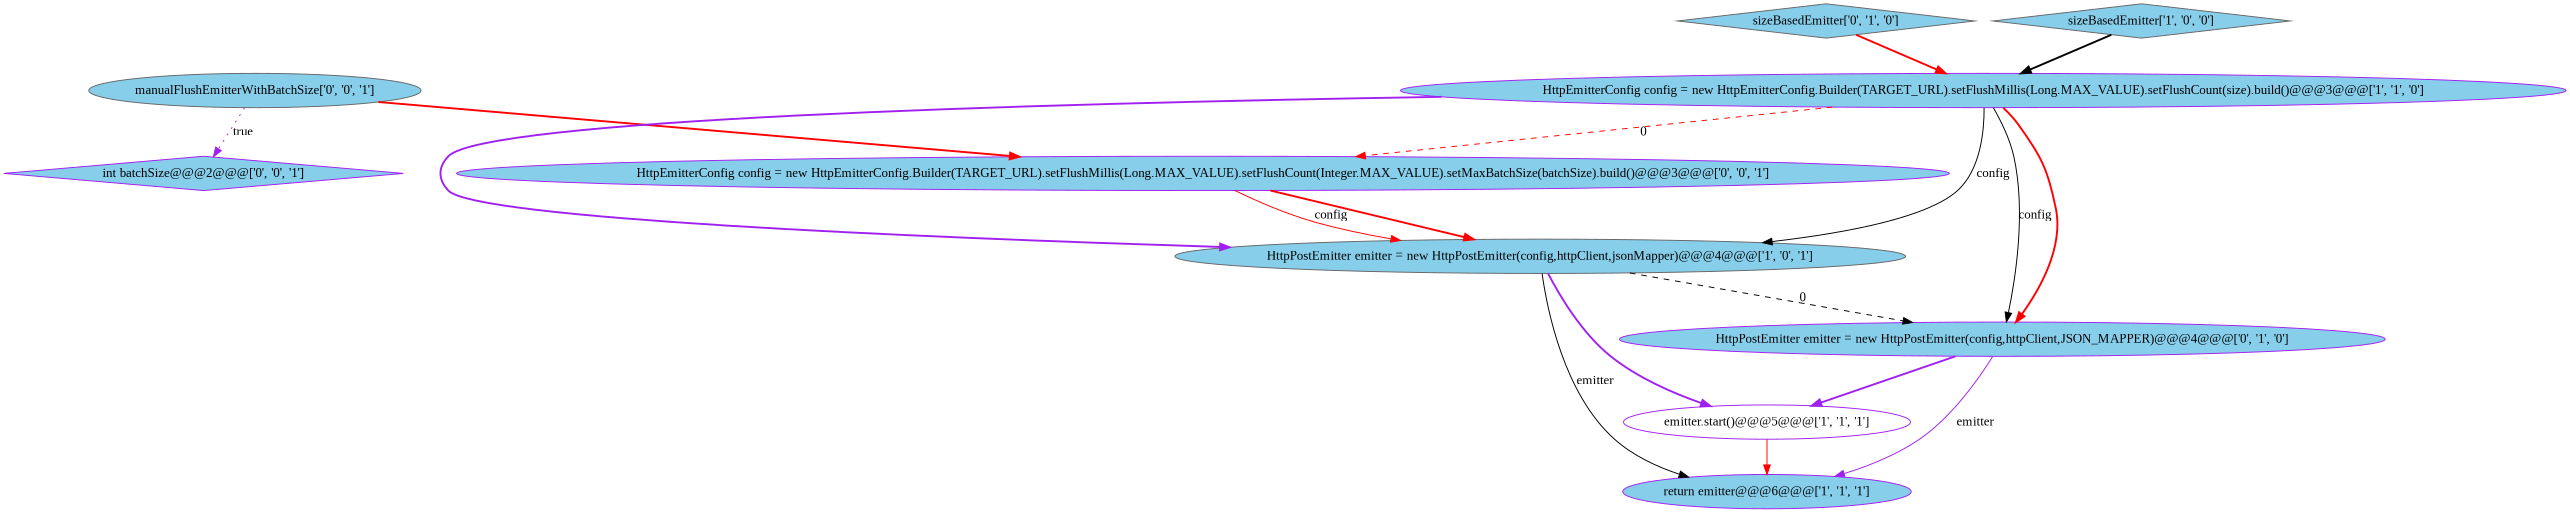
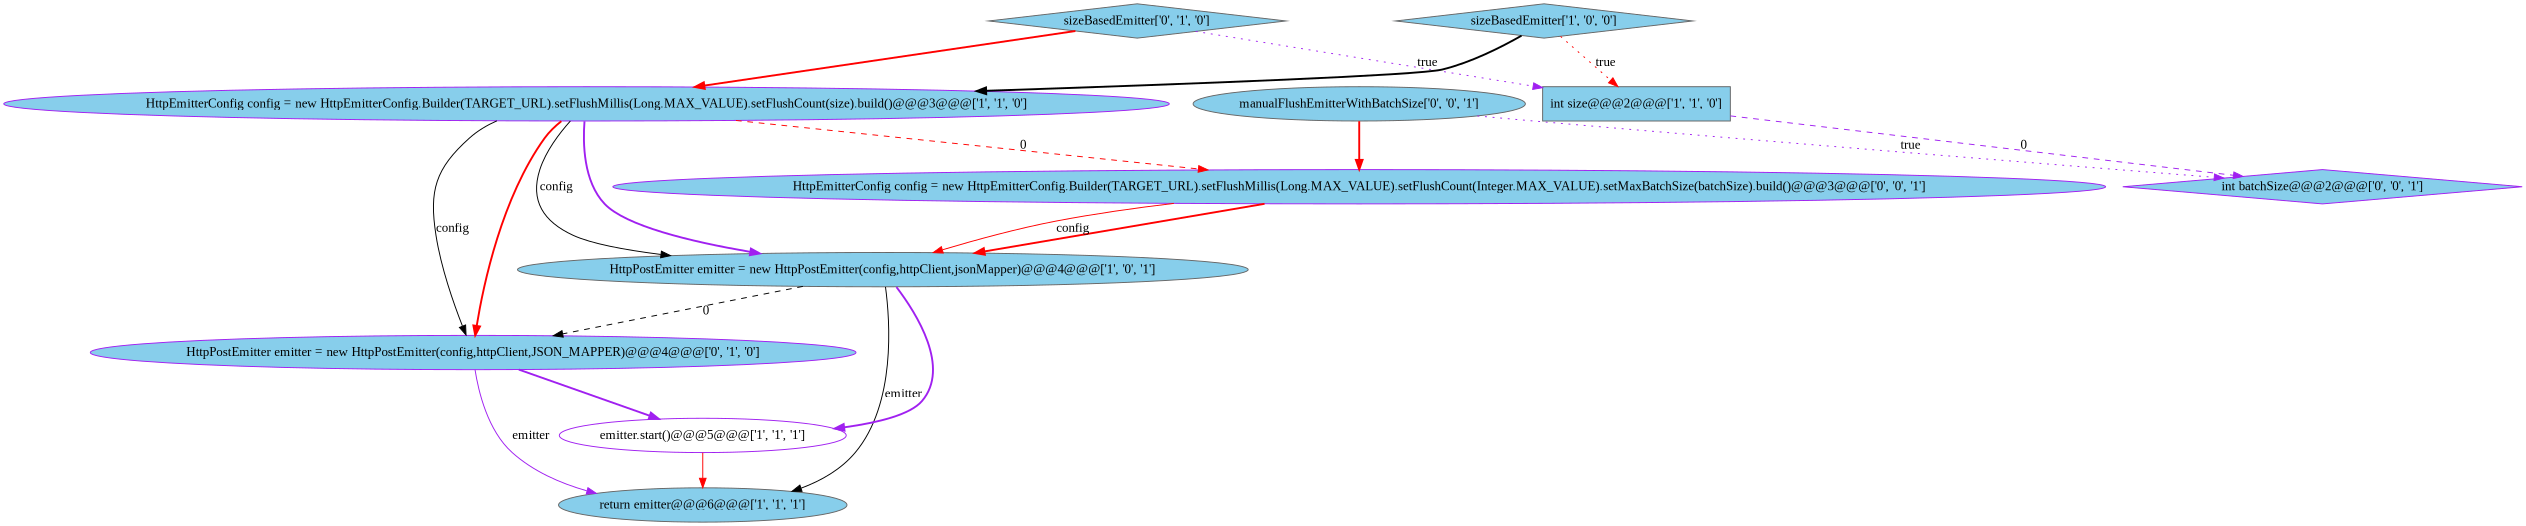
node "int size@@@2@@@['1', '1', '0']": added
node "return emitter@@@6@@@['1', '1', '1']": color purple -> gray40
